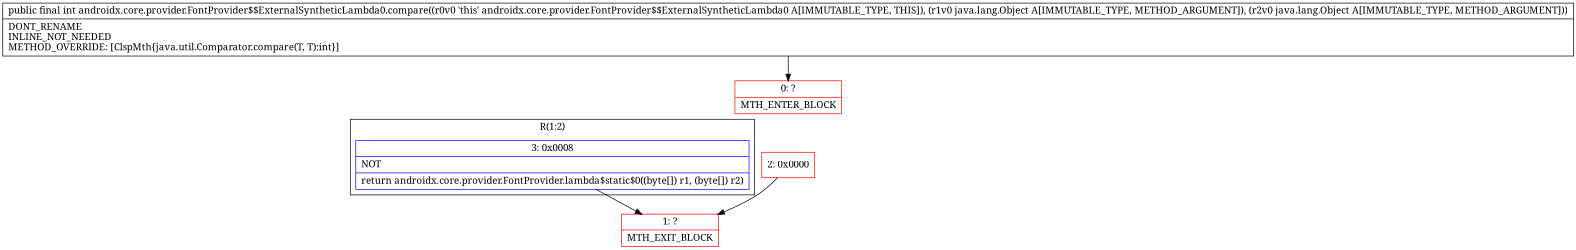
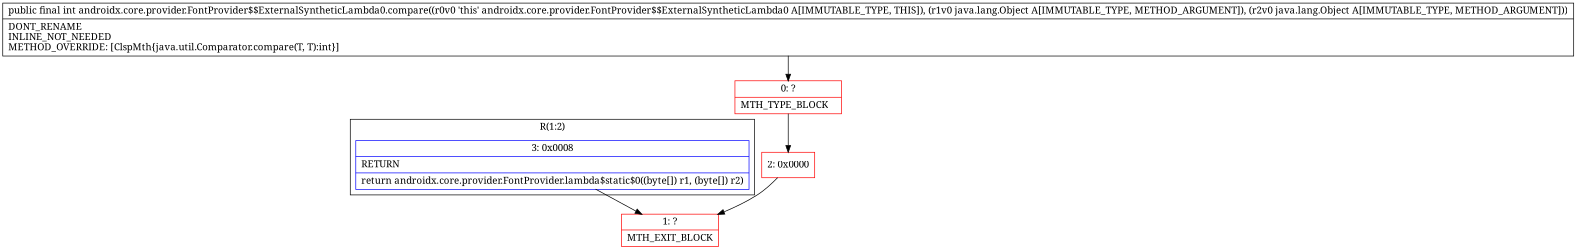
node "0: ?": text "MTH_ENTER_BLOCK" -> "MTH_TYPE_BLOCK"
edge "0: ?" -> "2: 0x0000": added
node "3: 0x0008": text "NOT" -> "RETURN"
